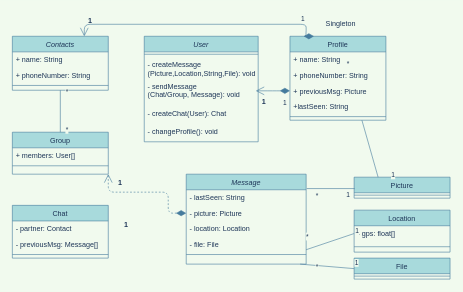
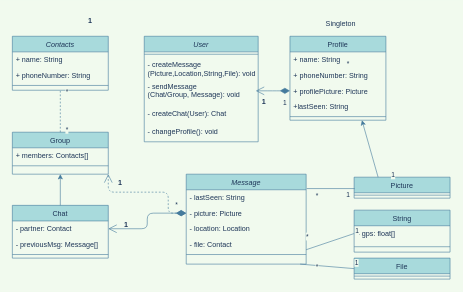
edge "Contacts" -- "Profile": removed, label "1"
node "+ previousMsg: Picture": label "+ previousMsg: Picture" -> "+ profilePicture: Picture"
edge "Contacts" -- "Group": style solid -> dashed
edge "Profile" -- "Picture": arrowhead none -> classic
node "+ members: User[]": label "+ members: User[]" -> "+ members: Contacts[]"
edge "Chat" -> "Group": added
node "Location": label "Location" -> "String"
edge "- picture: Picture" -- "- partner: Contact": added, label "*"
node "- file: File": label "- file: File" -> "- file: Contact"
